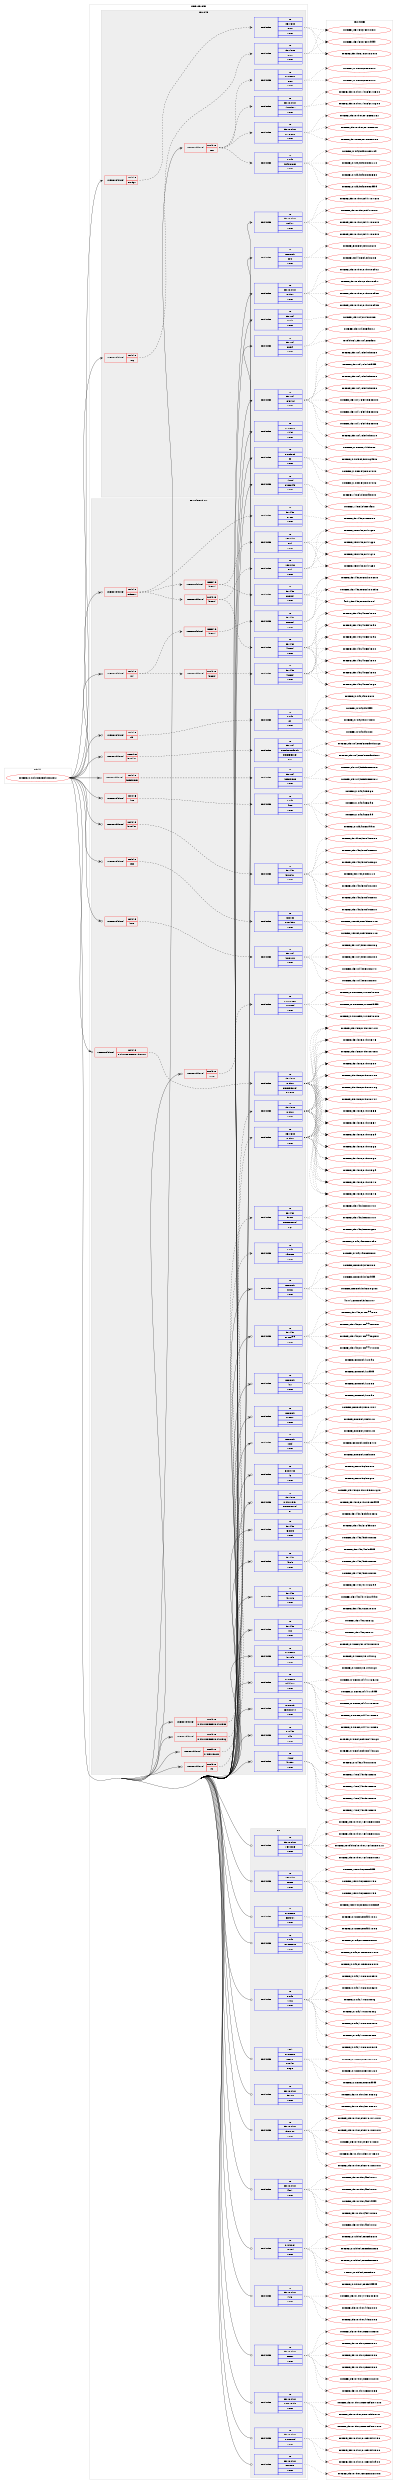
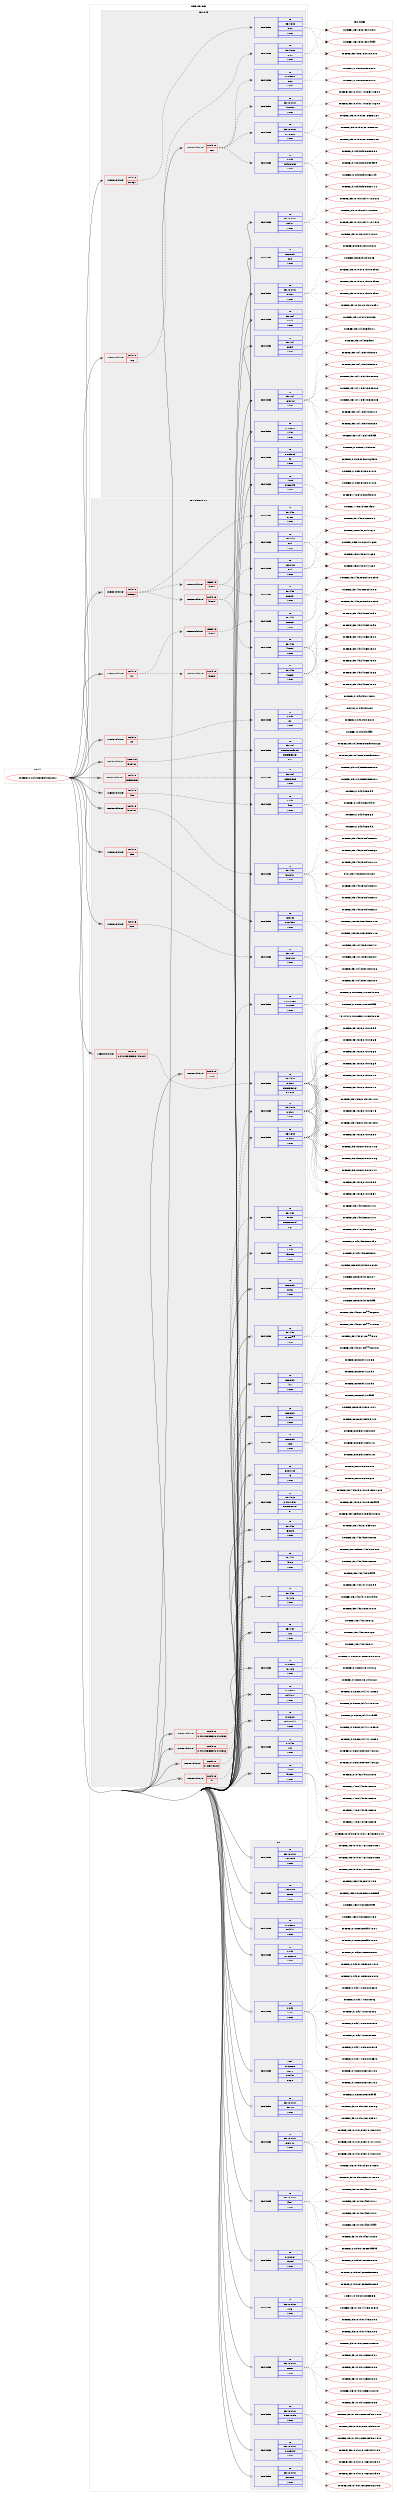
node "portage://dev-progs/coverage-4.5.2": label "portage://dev-progs/coverage-4.5.2" -> "portage://dev-python/coverage-4.5.2"
node "portage://dev-python/sphinx-1.2.3-r1": label "portage://dev-python/sphinx-1.2.3-r1" -> "portage://dev-auth/sphinx-1.2.3-r1"
node "portage://toolkit-arch/cpio-2.13": label "portage://toolkit-arch/cpio-2.13" -> "portage://app-arch/cpio-2.13"
node "conditional://dev-util/gperf-3.1": label "conditional://dev-util/gperf-3.1" -> "portage://dev-util/gperf-3.1"
node "portage://net-misc/curl-7.65.0": label "portage://net-misc/curl-7.65.0" -> "portage://pecan-misc/curl-7.65.0"
node "flask://dev-libs/openssl-1.1.0l": label "flask://dev-libs/openssl-1.1.0l" -> "portage://dev-libs/openssl-1.1.0l"
node "portage://sys-fs/zfs-0.8.1": label "portage://sys-fs/zfs-0.8.1" -> "valgrind://sys-fs/zfs-0.8.1"
node "portage://dev-fuse/jemalloc-5.2.0": label "portage://dev-fuse/jemalloc-5.2.0" -> "portage://dev-libs/jemalloc-5.2.0"
node "portage://dev-libs/progs-4.4.0": label "portage://dev-libs/progs-4.4.0" -> "portage://dev-libs/jemalloc-4.4.0"
node "portage://dev-libs/jemalloc-4.5.0": label "portage://dev-libs/jemalloc-4.5.0" -> "bzip://dev-libs/jemalloc-4.5.0"
node "portage://sys-process/numactl-9999": label "portage://sys-process/numactl-9999" -> "portage://sys-app/numactl-9999"
node "portage://sys-process/numactl-2.0.12": label "portage://sys-process/numactl-2.0.12" -> "keyutils://sys-process/numactl-2.0.12"
node "portage://dev-libs/boost-1.65.0": label "portage://dev-libs/boost-1.65.0" -> "portage://dev-lvm/boost-1.65.0"
node "libxml://app-arch/bzip2-1.0.7": label "libxml://app-arch/bzip2-1.0.7" -> "portage://app-arch/bzip2-1.0.7"
node "portage://dev-lang/python-exec-2.4.6-r1": label "portage://dev-lang/python-exec-2.4.6-r1" -> "portage://toolkit-lang/python-exec-2.4.6-r1"
node "portage://dev-libs/leveldb-1.18-r2": label "portage://dev-libs/leveldb-1.18-r2" -> "portage://dev-perftools/leveldb-1.18-r2"
node "portage://dev-libs/libaio-0.3.111": label "portage://dev-libs/libaio-0.3.111" -> "portage://dev-radosgw/libaio-0.3.111"
node "portage://dev-libs/nss-3.46.1": added
node "portage://sys-apps/keyutils-1.5.11-r1": label "portage://sys-apps/keyutils-1.5.11-r1" -> "portage://sys-apps/cryptsetup-1.5.11-r1"
node "portage://net-misc/socat-1.7.3.3": label "portage://net-misc/socat-1.7.3.3" -> "portage://net-misc/pack-1.7.3.3"
